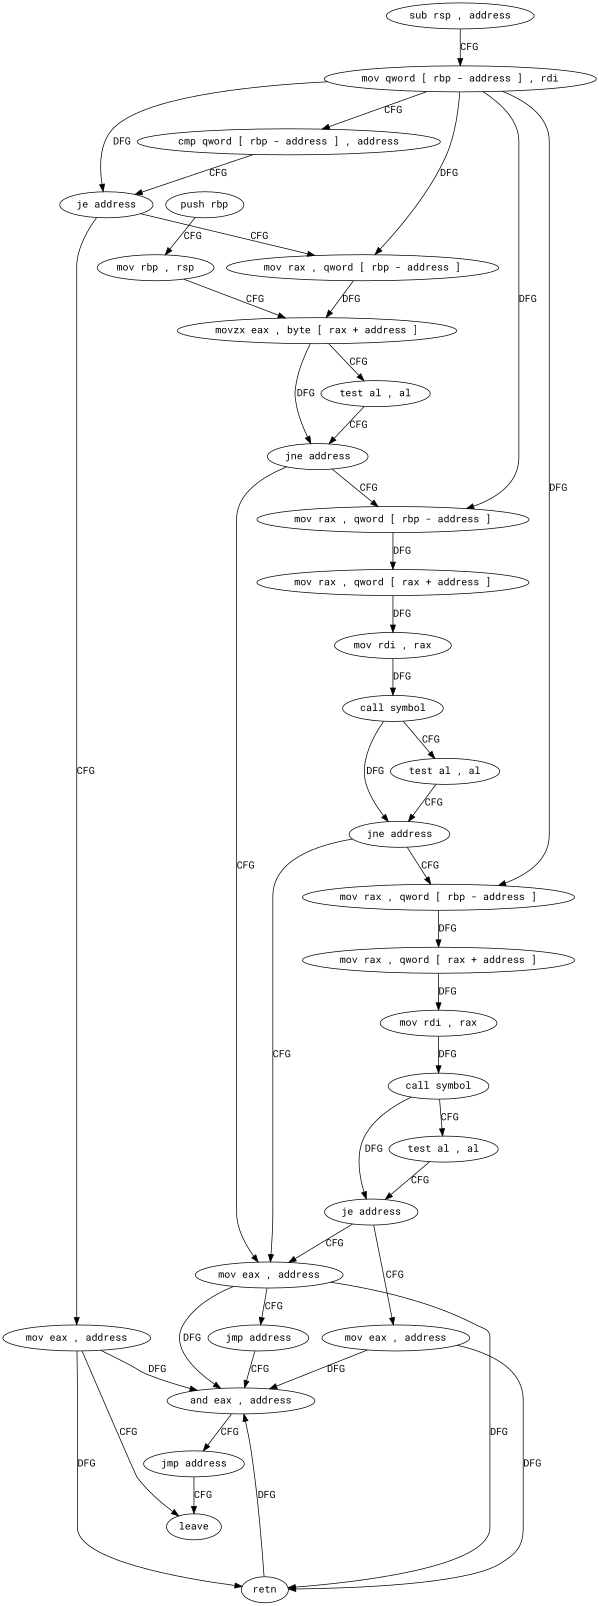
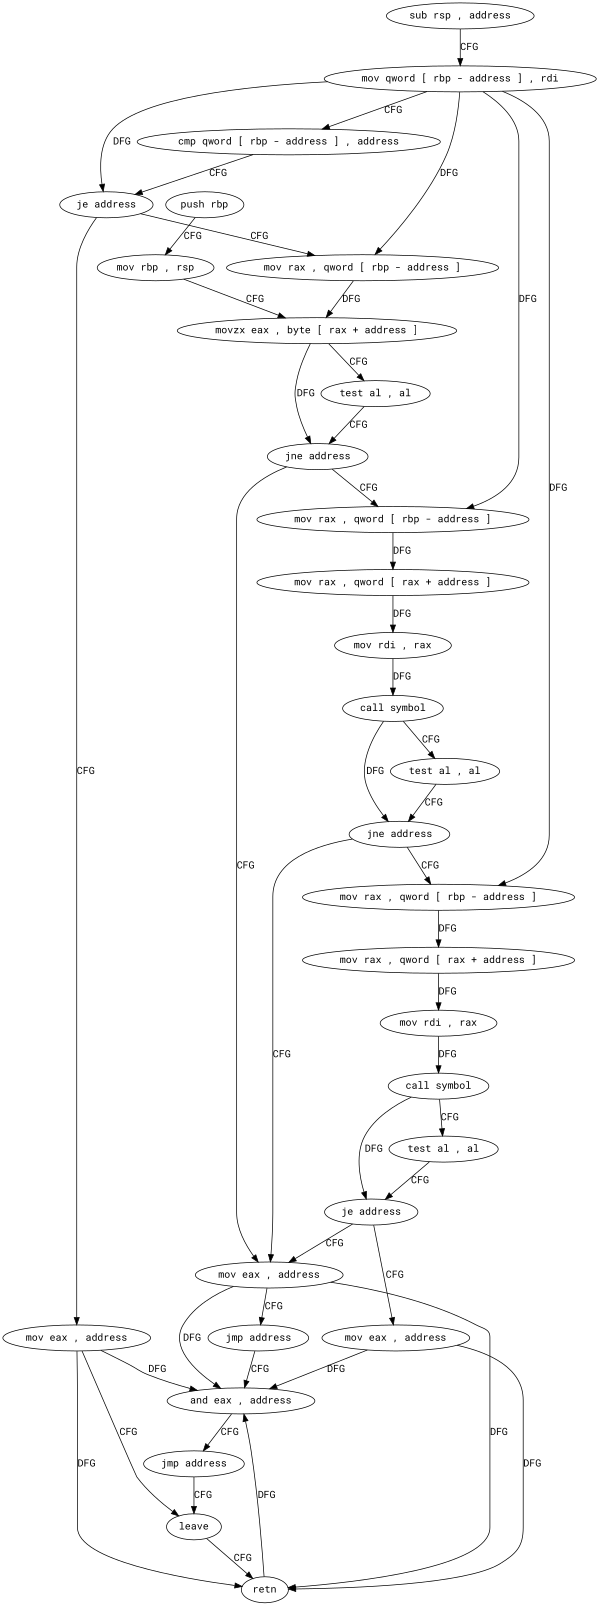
edge "leave" -> "retn": added, label "CFG"
